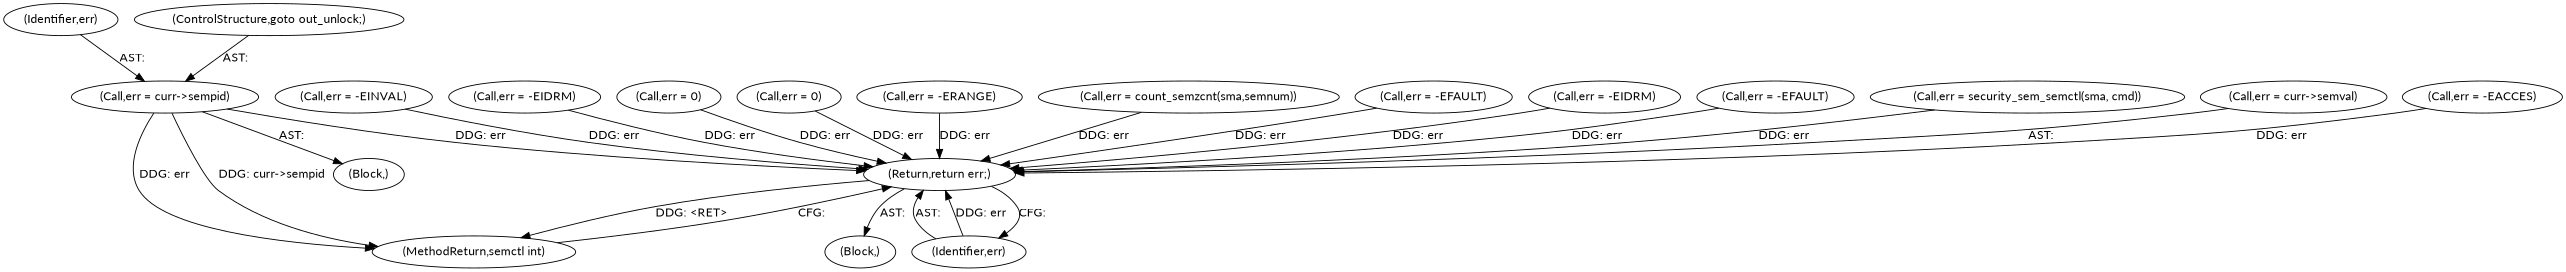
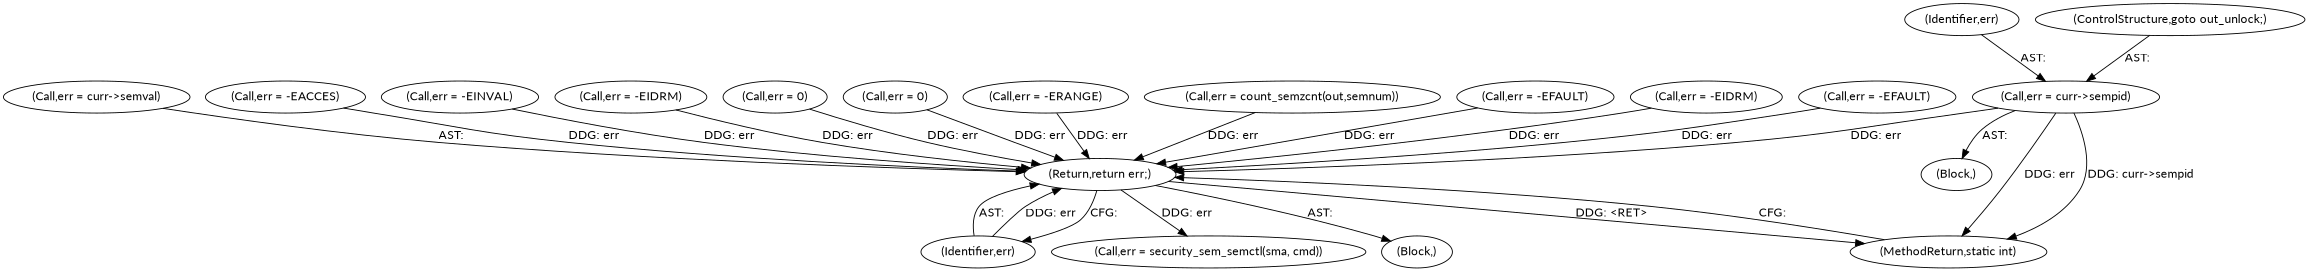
node "(Call,err = count_semzcnt(sma,semnum))": label "(Call,err = count_semzcnt(sma,semnum))" -> "(Call,err = count_semzcnt(out,semnum))"
edge "(Call,err = security_sem_semctl(sma, cmd))" -> "(Return,return err;)": reversed
node "(MethodReturn,semctl int)": label "(MethodReturn,semctl int)" -> "(MethodReturn,static int)"
